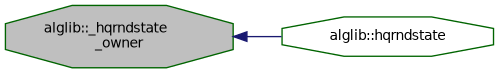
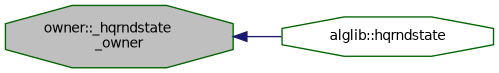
node "alglib::_hqrndstate _owner": label "alglib::_hqrndstate _owner" -> "owner::_hqrndstate _owner"
